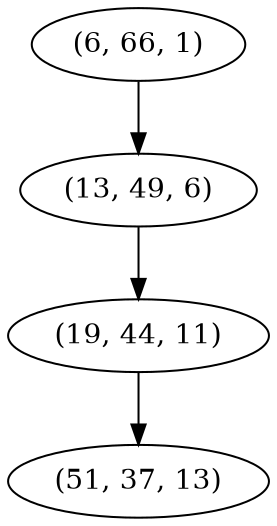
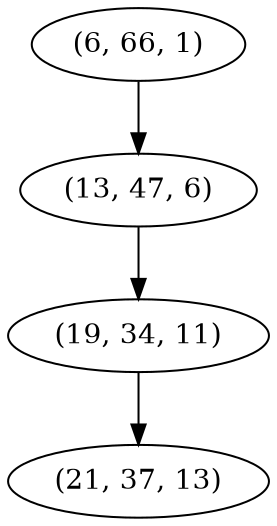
node "(13, 49, 6)": label "(13, 49, 6)" -> "(13, 47, 6)"
node "(19, 44, 11)": label "(19, 44, 11)" -> "(19, 34, 11)"
node "(51, 37, 13)": label "(51, 37, 13)" -> "(21, 37, 13)"
